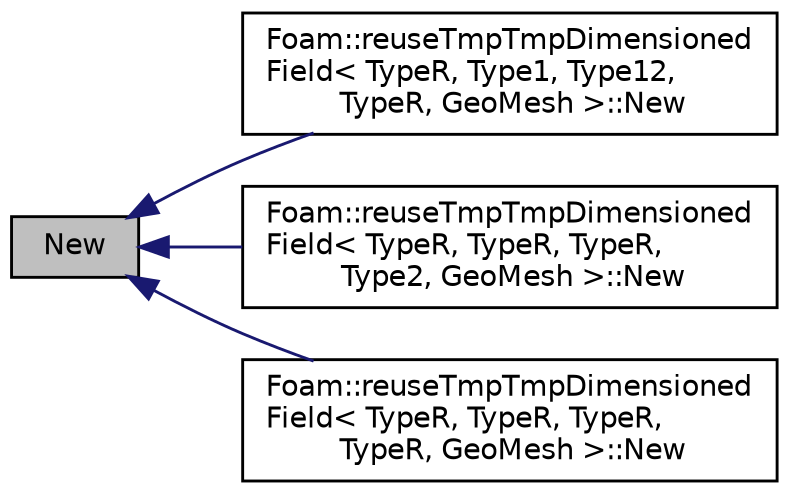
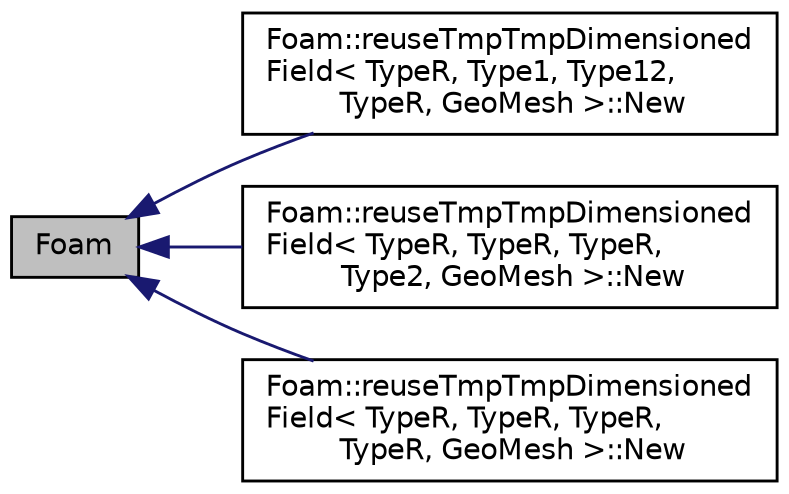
node "New": label "New" -> "Foam"
